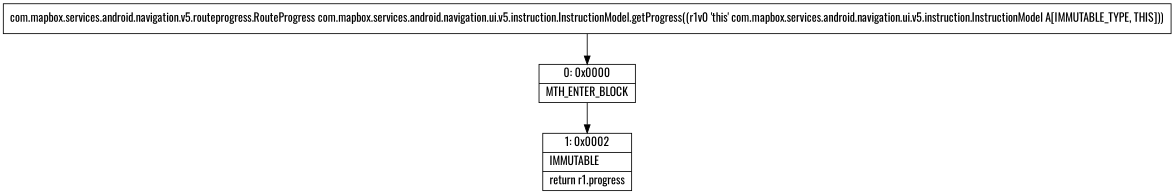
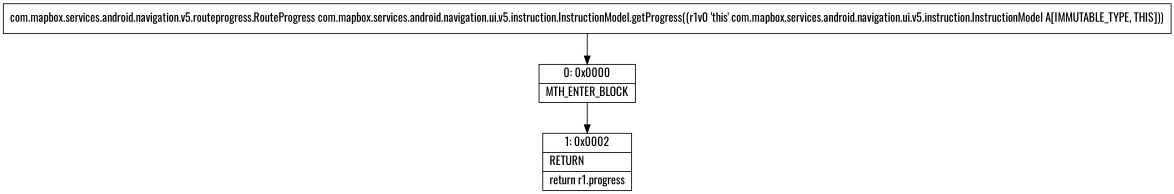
node "1: 0x0002": text "IMMUTABLE" -> "RETURN"
